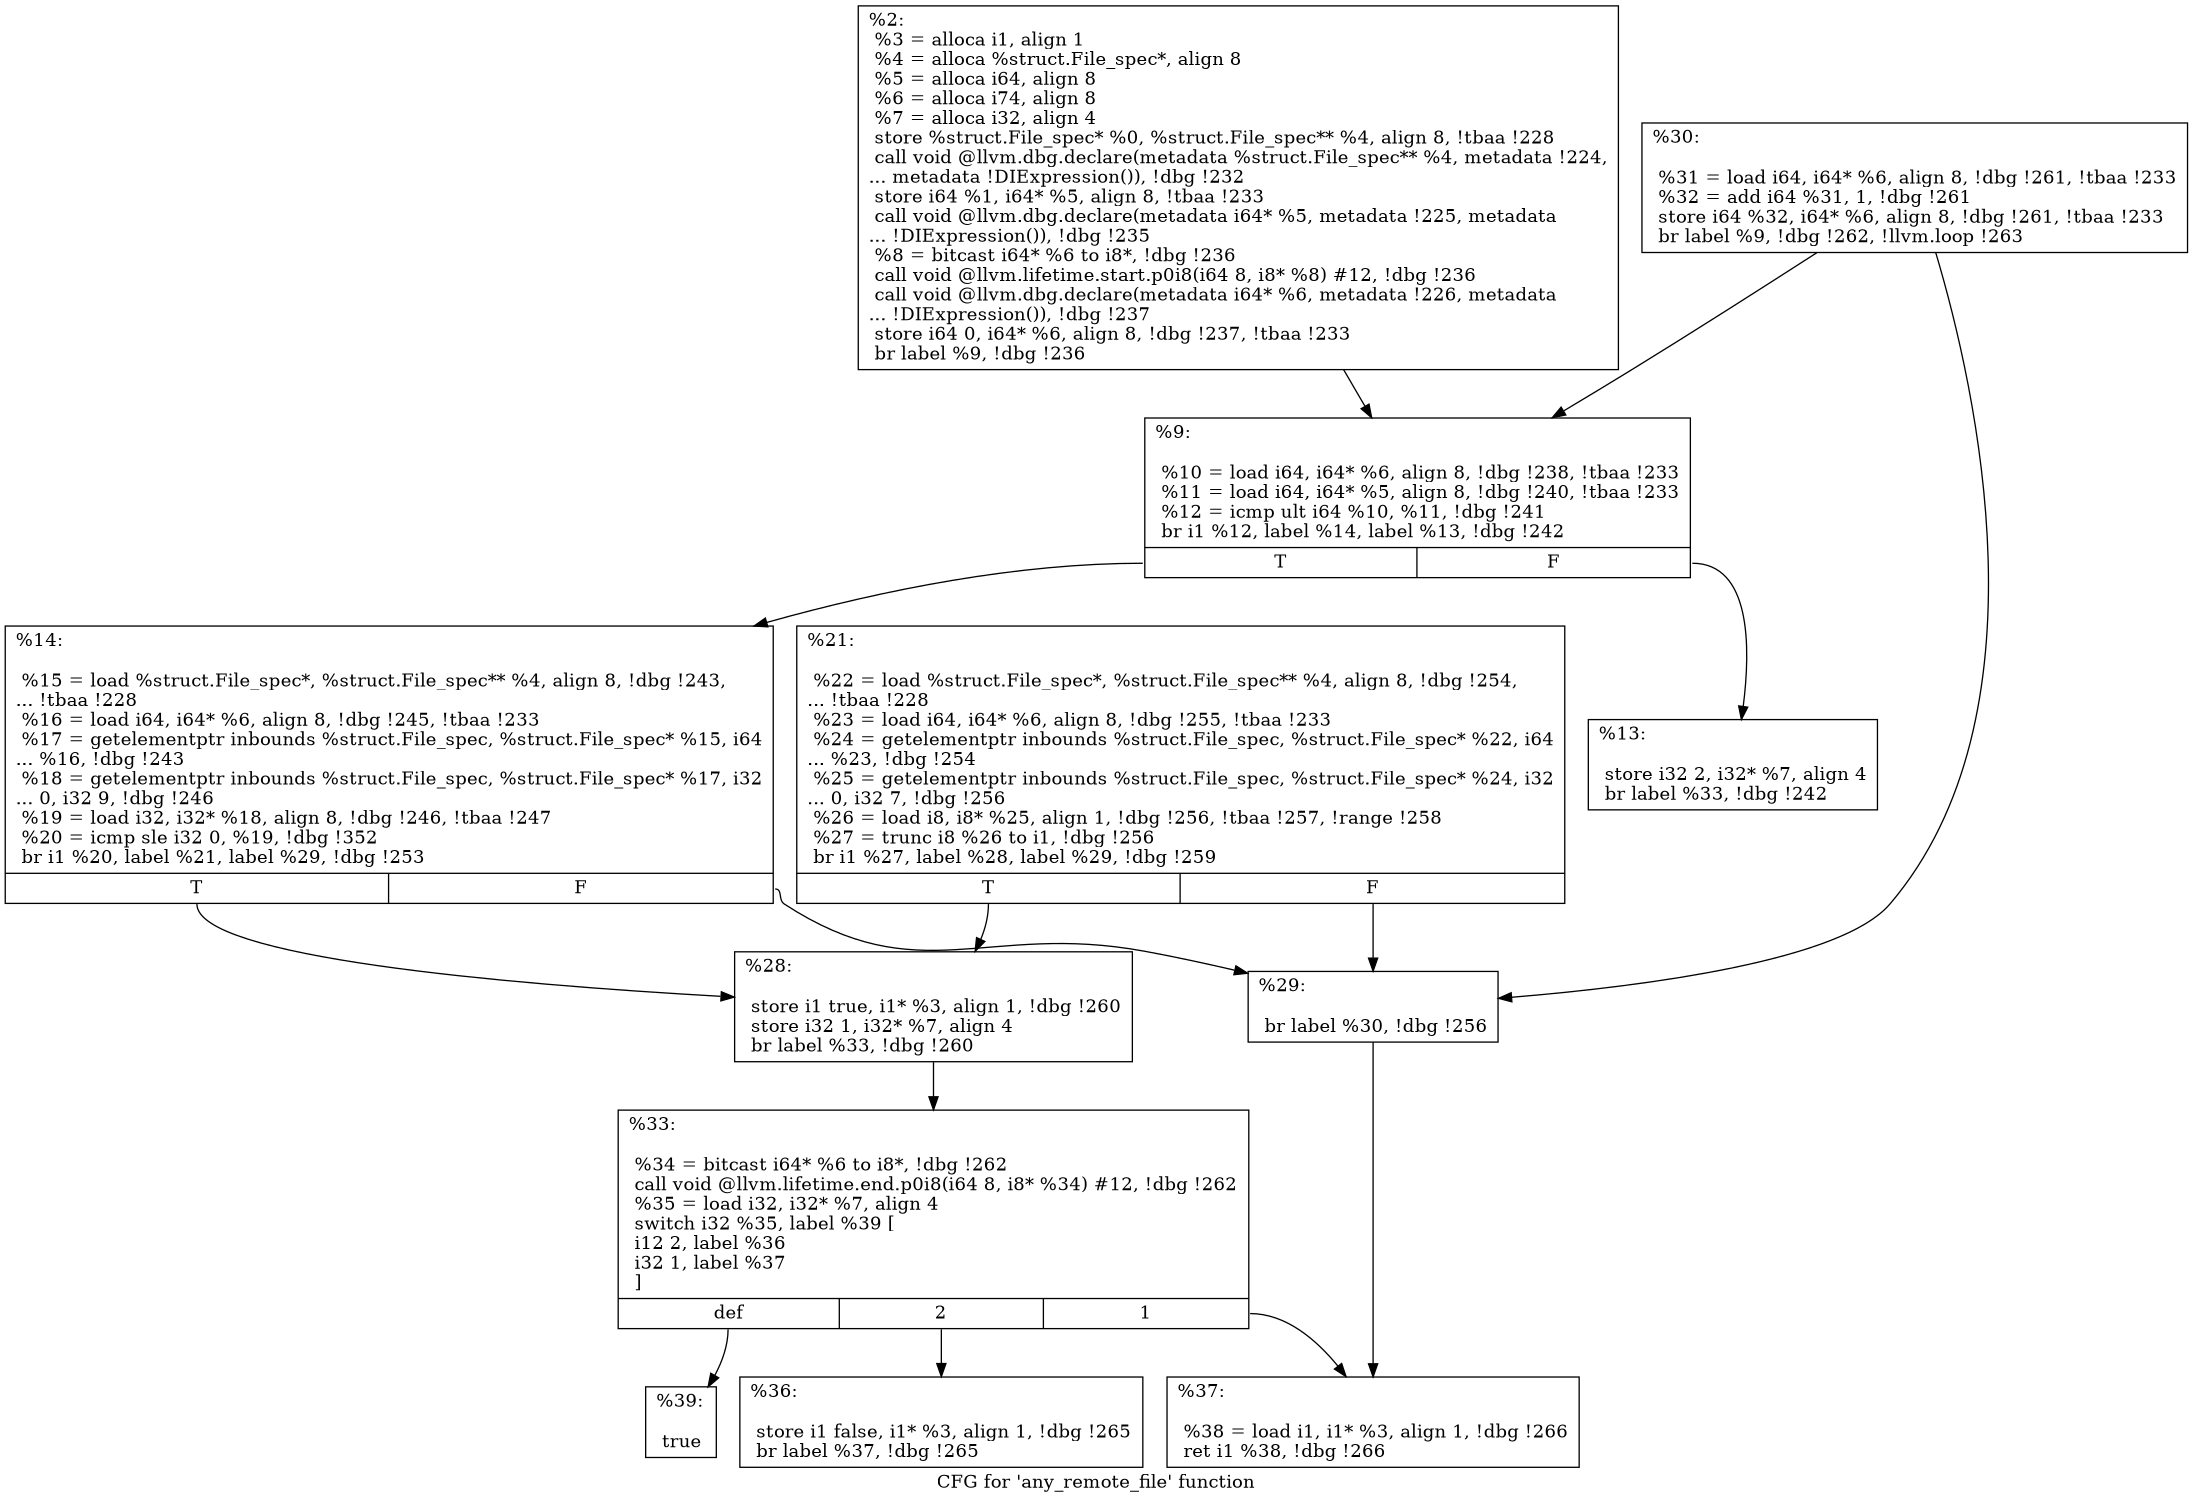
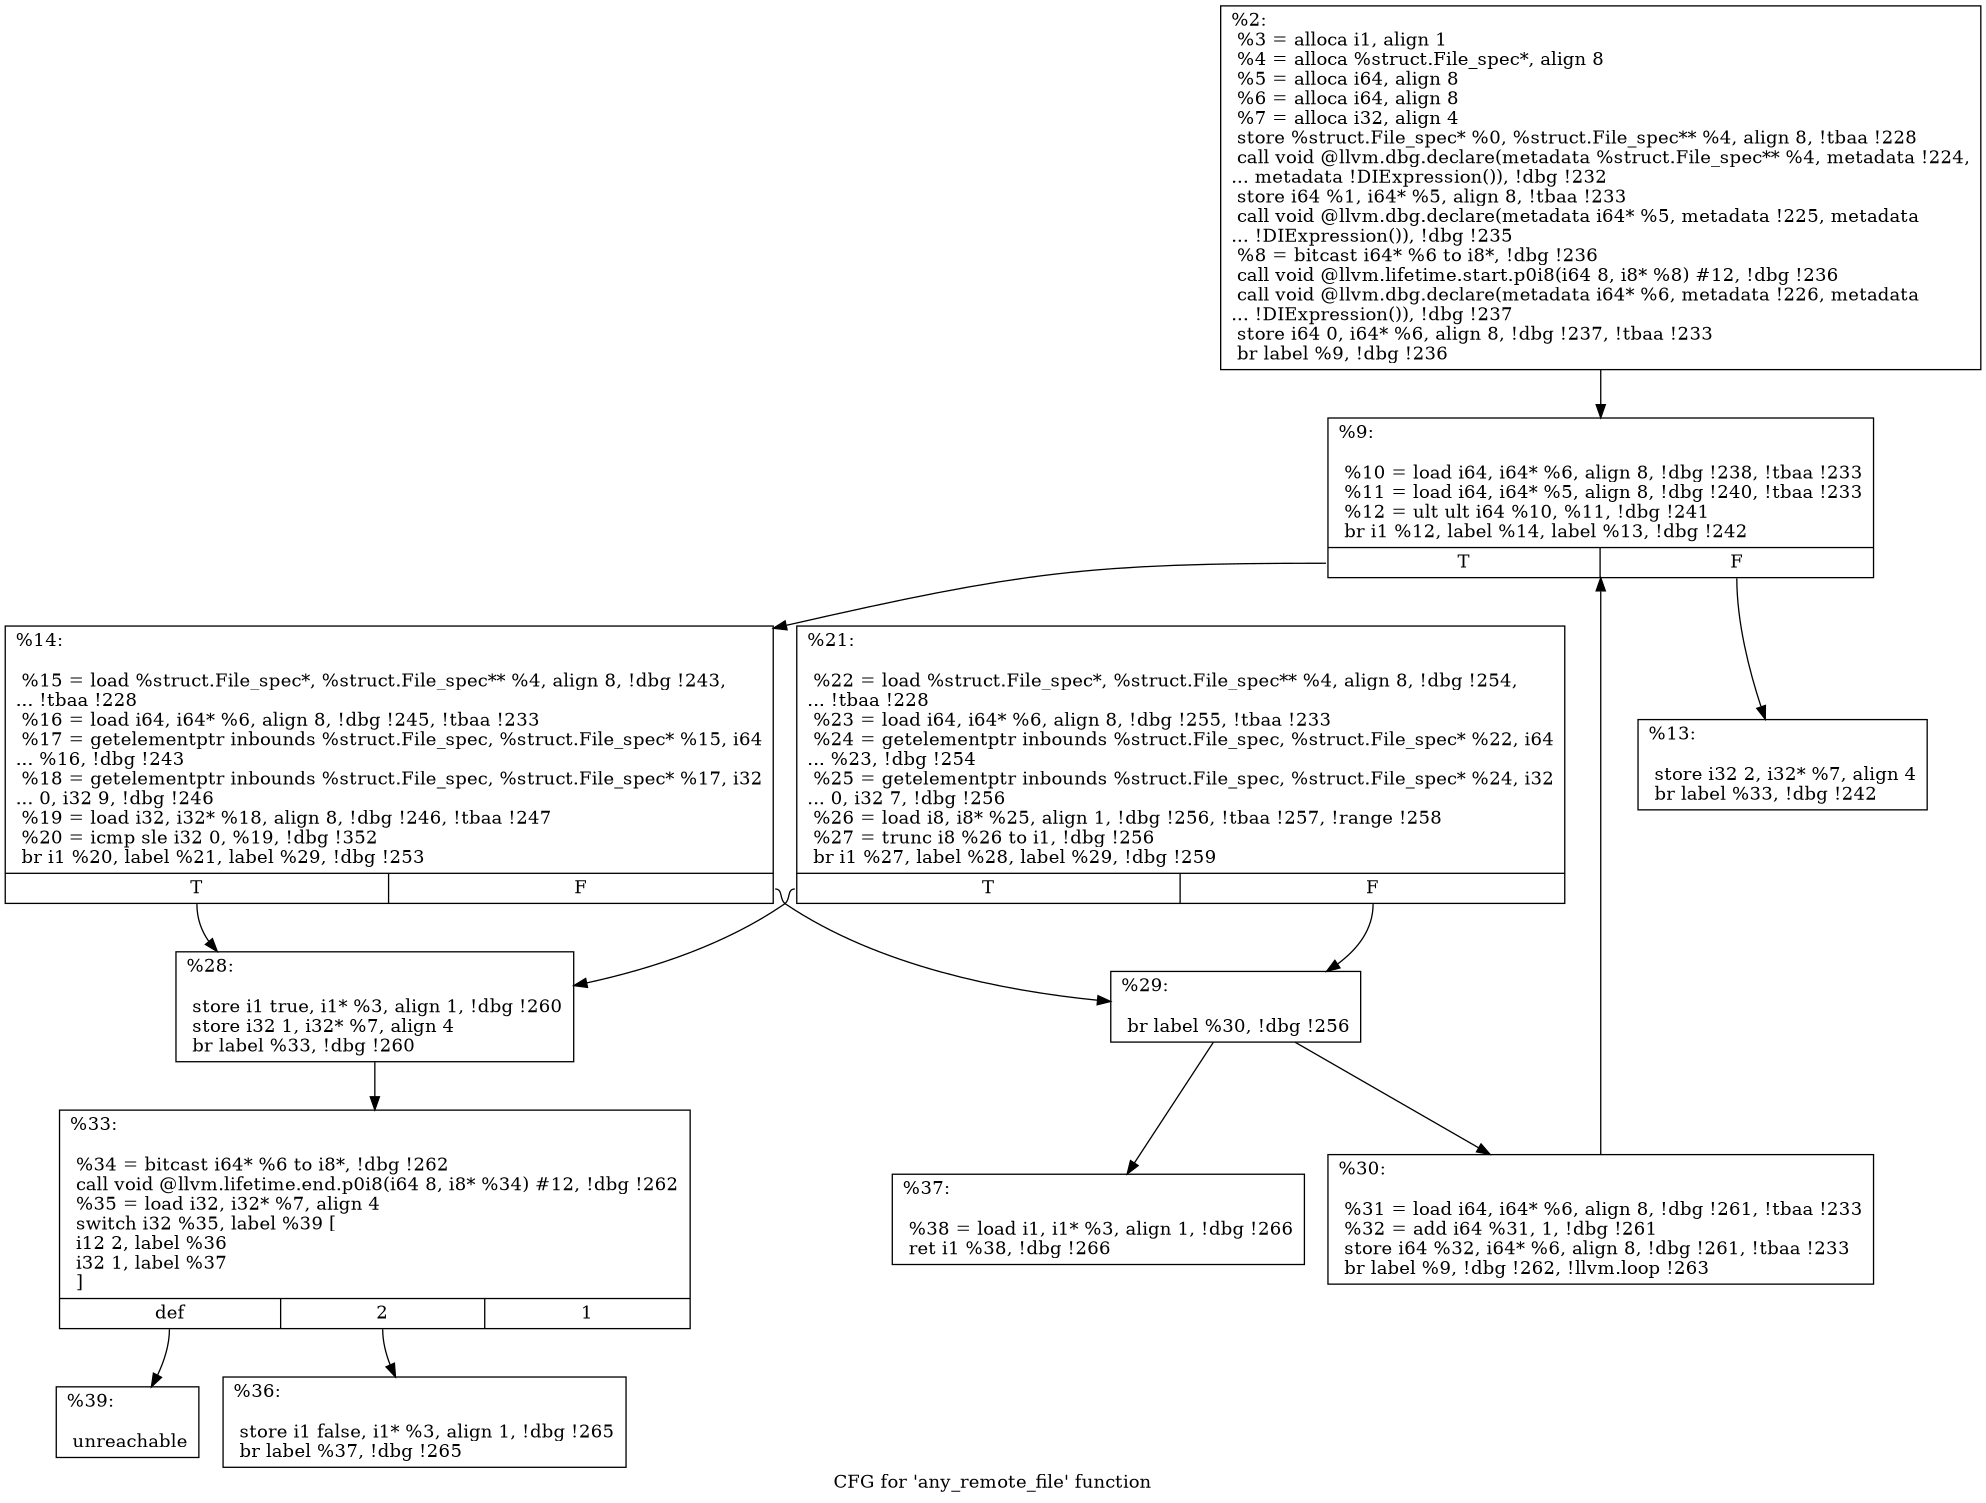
node "%2:": text "%6 = alloca i74, align 8" -> "%6 = alloca i64, align 8"
node "%9:": text "%12 = icmp ult i64 %10, %11, !dbg !241" -> "%12 = ult ult i64 %10, %11, !dbg !241"
edge "%30:" -> "%29:": reversed
edge "%33:" -> "%37:": removed
node "%39:": text "true" -> "unreachable"
